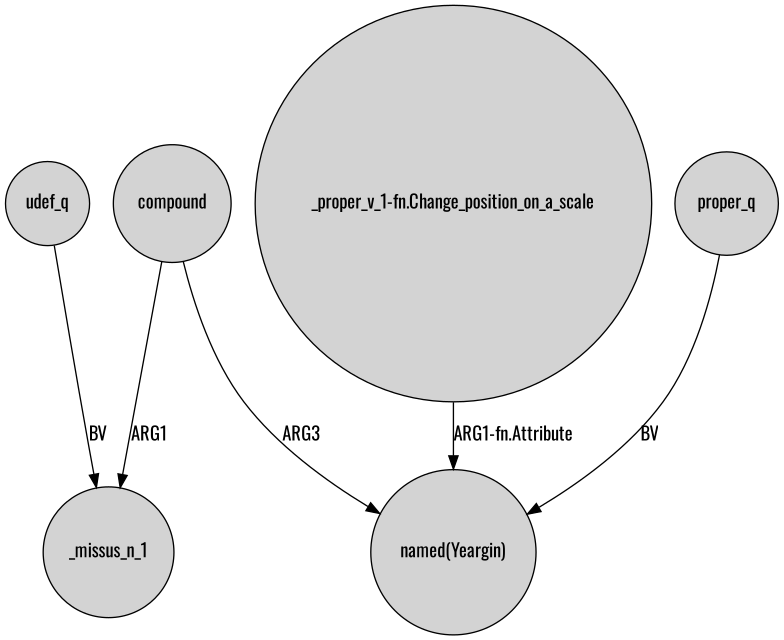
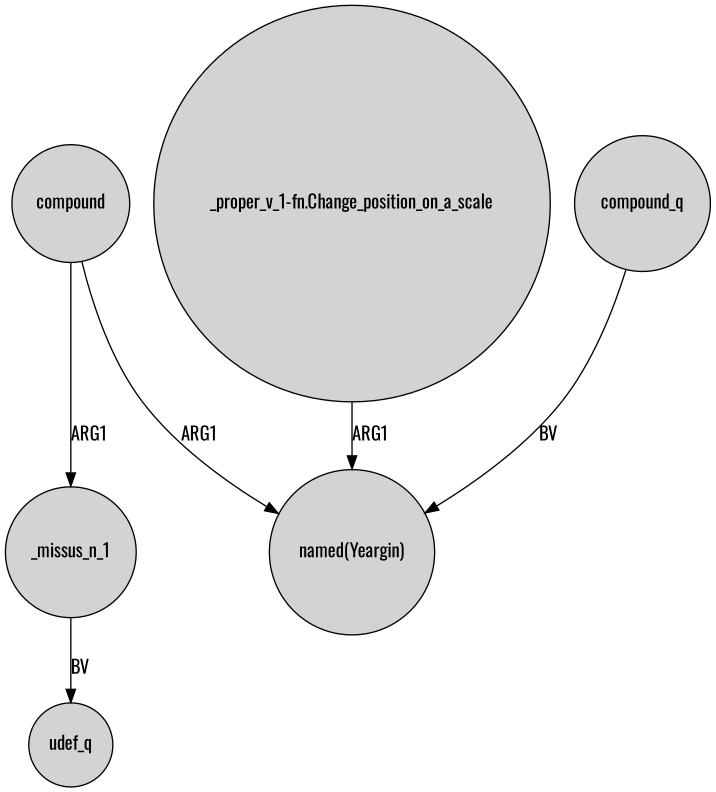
node "proper_q": label "proper_q" -> "compound_q"
edge "udef_q" -> "_missus_n_1": reversed
edge "compound" -> "named(Yeargin)": label "ARG3" -> "ARG1"
edge "_proper_v_1-fn.Change_position_on_a_scale" -> "named(Yeargin)": label "ARG1-fn.Attribute" -> "ARG1"
